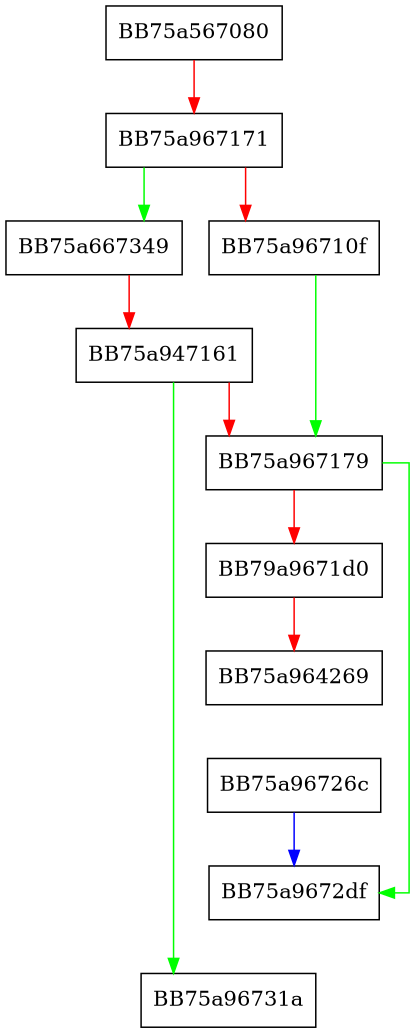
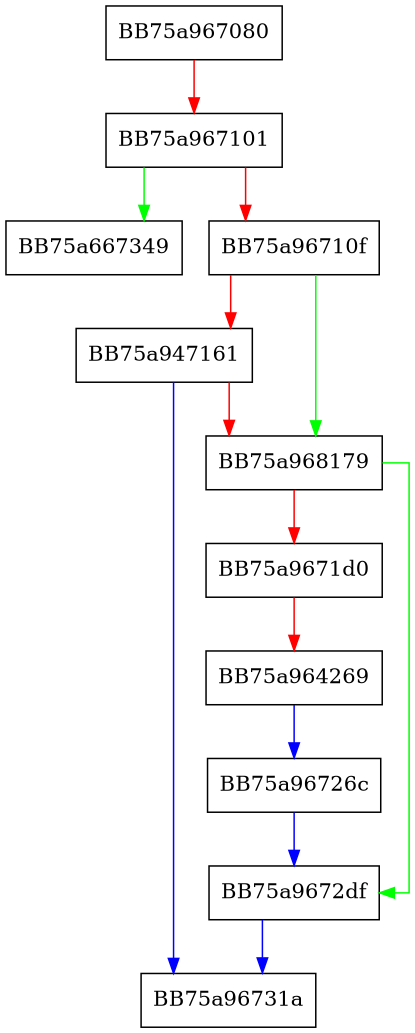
node "BB75a567080": label "BB75a567080" -> "BB75a967080"
node "BB75a967171": label "BB75a967171" -> "BB75a967101"
edge "BB75a667349" -> "BB75a947161": now "BB75a96710f" -> "BB75a947161"
node "BB75a967179": label "BB75a967179" -> "BB75a968179"
node "BB79a9671d0": label "BB79a9671d0" -> "BB75a9671d0"
edge "BB75a947161" -> "BB75a96731a": color green -> blue
edge "BB75a964269" -> "BB75a96726c": added
edge "BB75a9672df" -> "BB75a96731a": added
